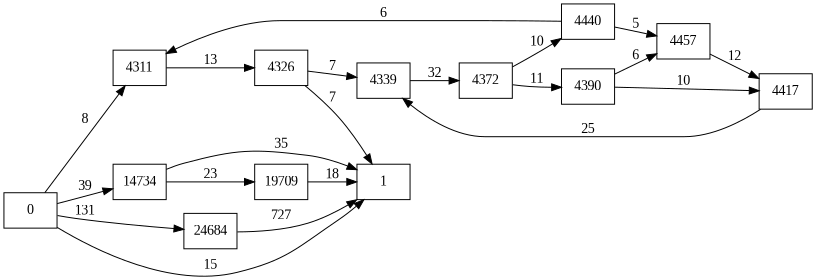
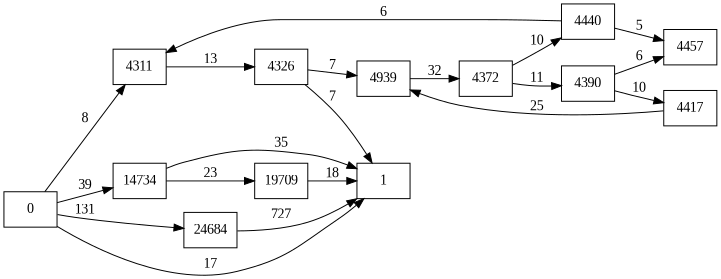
edge "4457" -> "4417": removed, label "12"
node "4339": label "4339" -> "4939"
edge "0" -> "1": label "15" -> "17"
